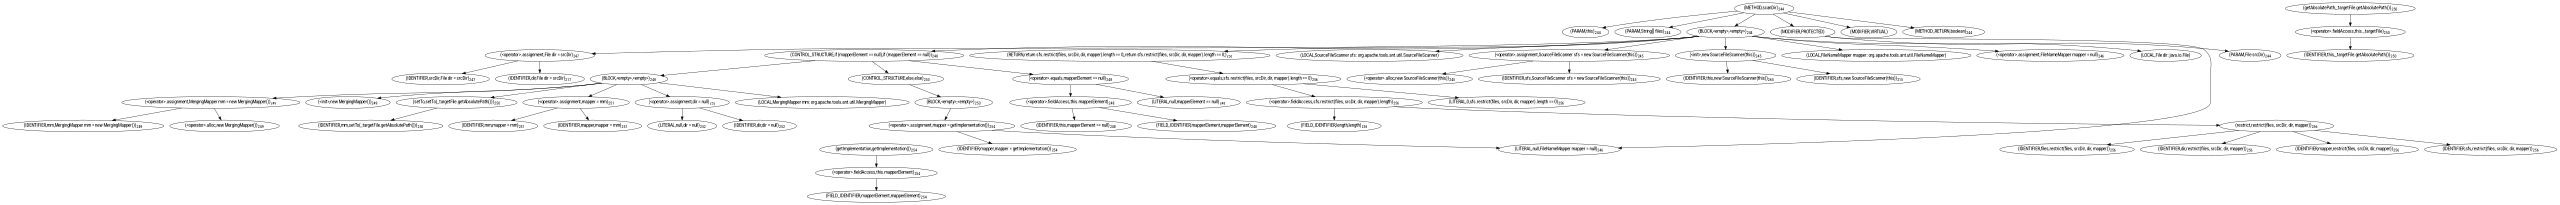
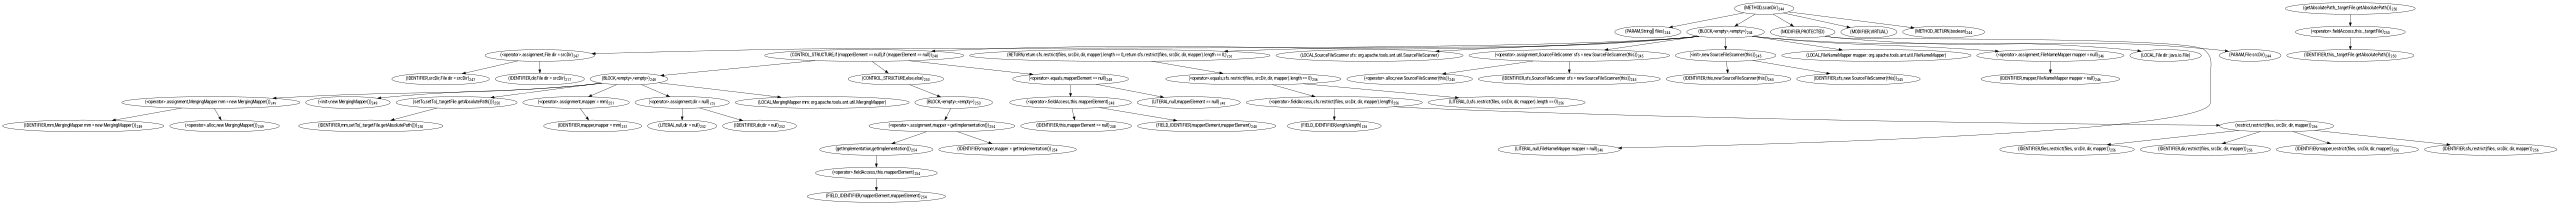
node "(PARAM,this)": removed
node "(IDENTIFIER,sfs,new SourceFileScanner(this))": text "215" -> "245"
node "(IDENTIFIER,mapper,FileNameMapper mapper = null)": added
node "(IDENTIFIER,mm,mapper = mm)": removed
edge "(<operator>.assignment,mapper = getImplementation())" -> "(LITERAL,null,FileNameMapper mapper = null)": now "(<operator>.assignment,mapper = getImplementation())" -> "(getImplementation,getImplementation())"
